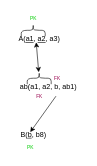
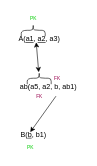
node "ab(a1, a2, b, ab1)": label "ab(a1, a2, b, ab1)" -> "ab(a5, a2, b, ab1)"
node "B(b, b8)": label "B(b, b8)" -> "B(b, b1)"
